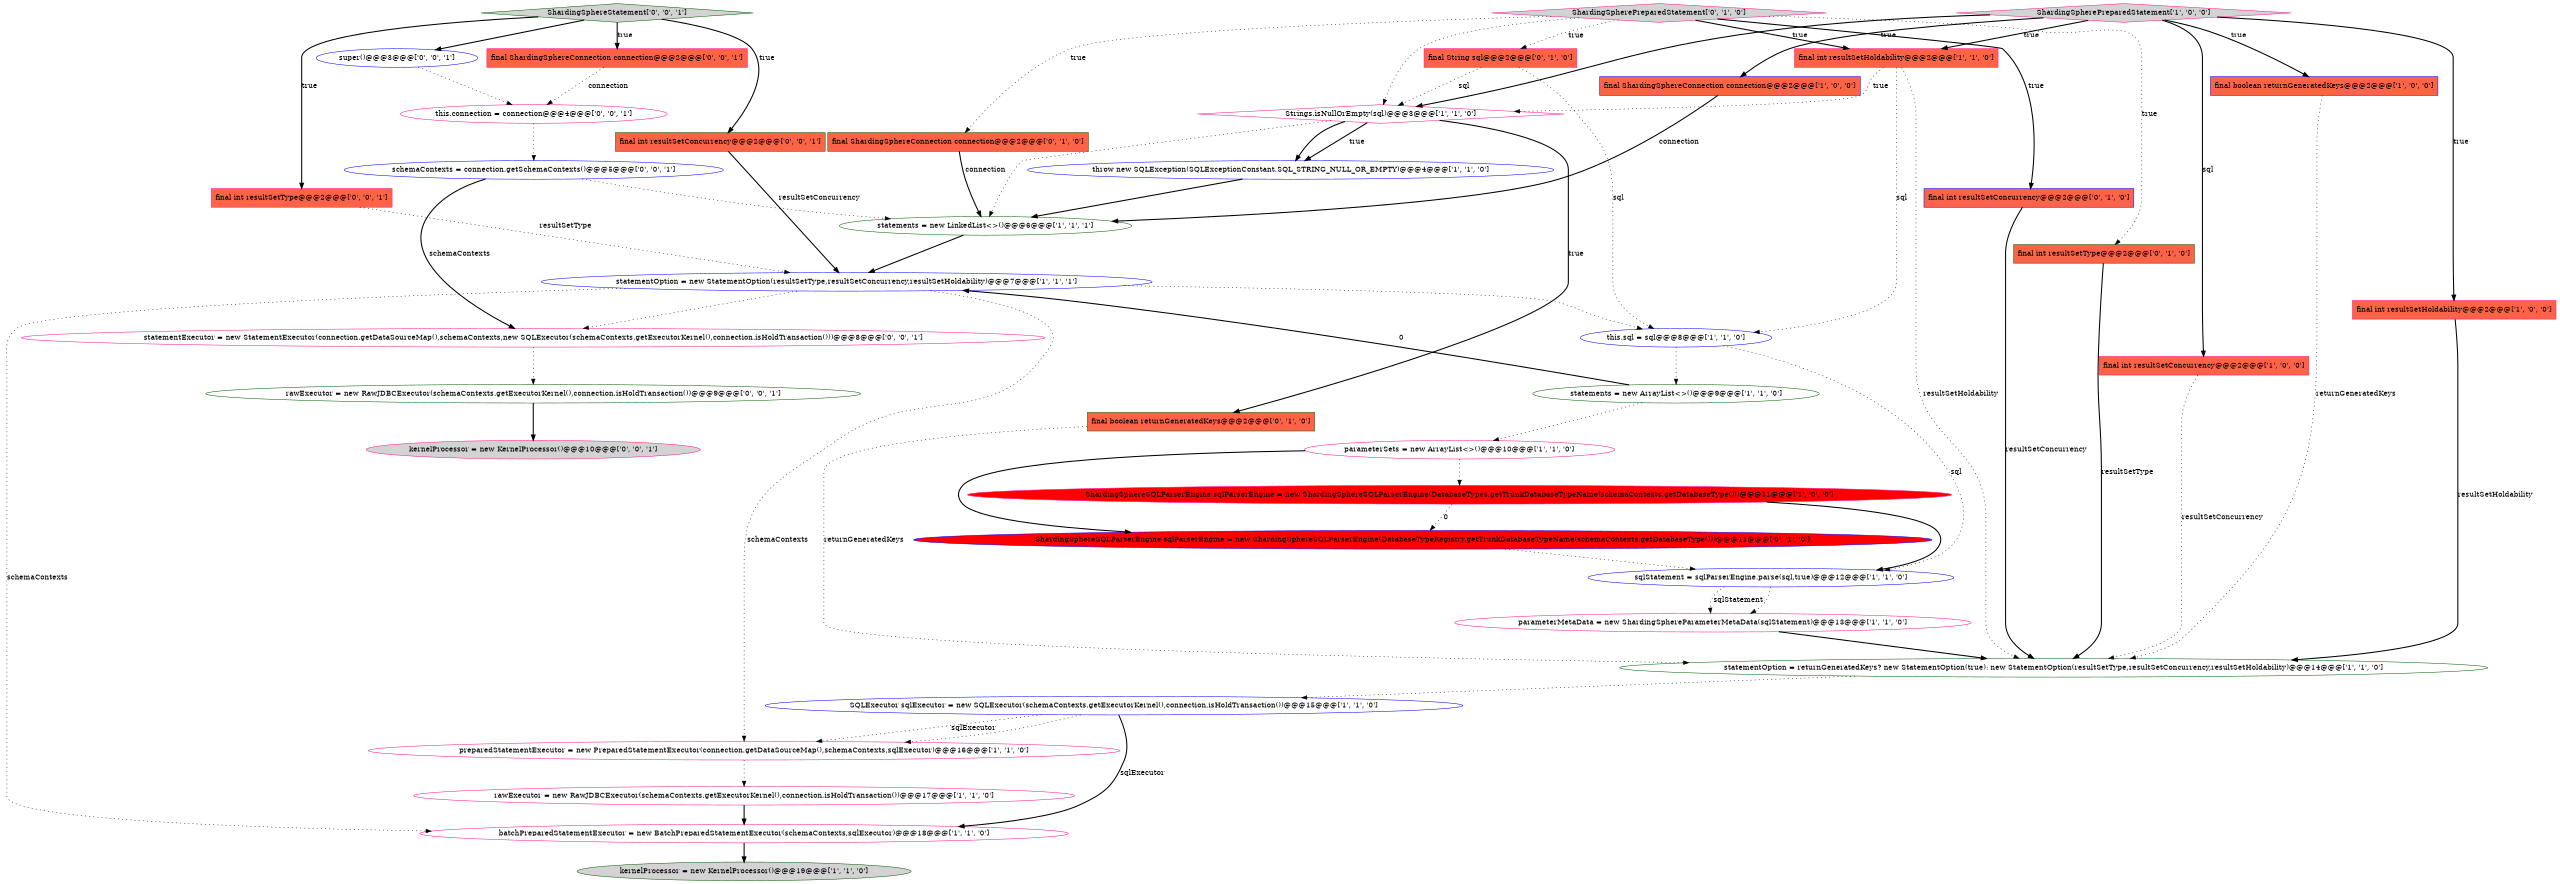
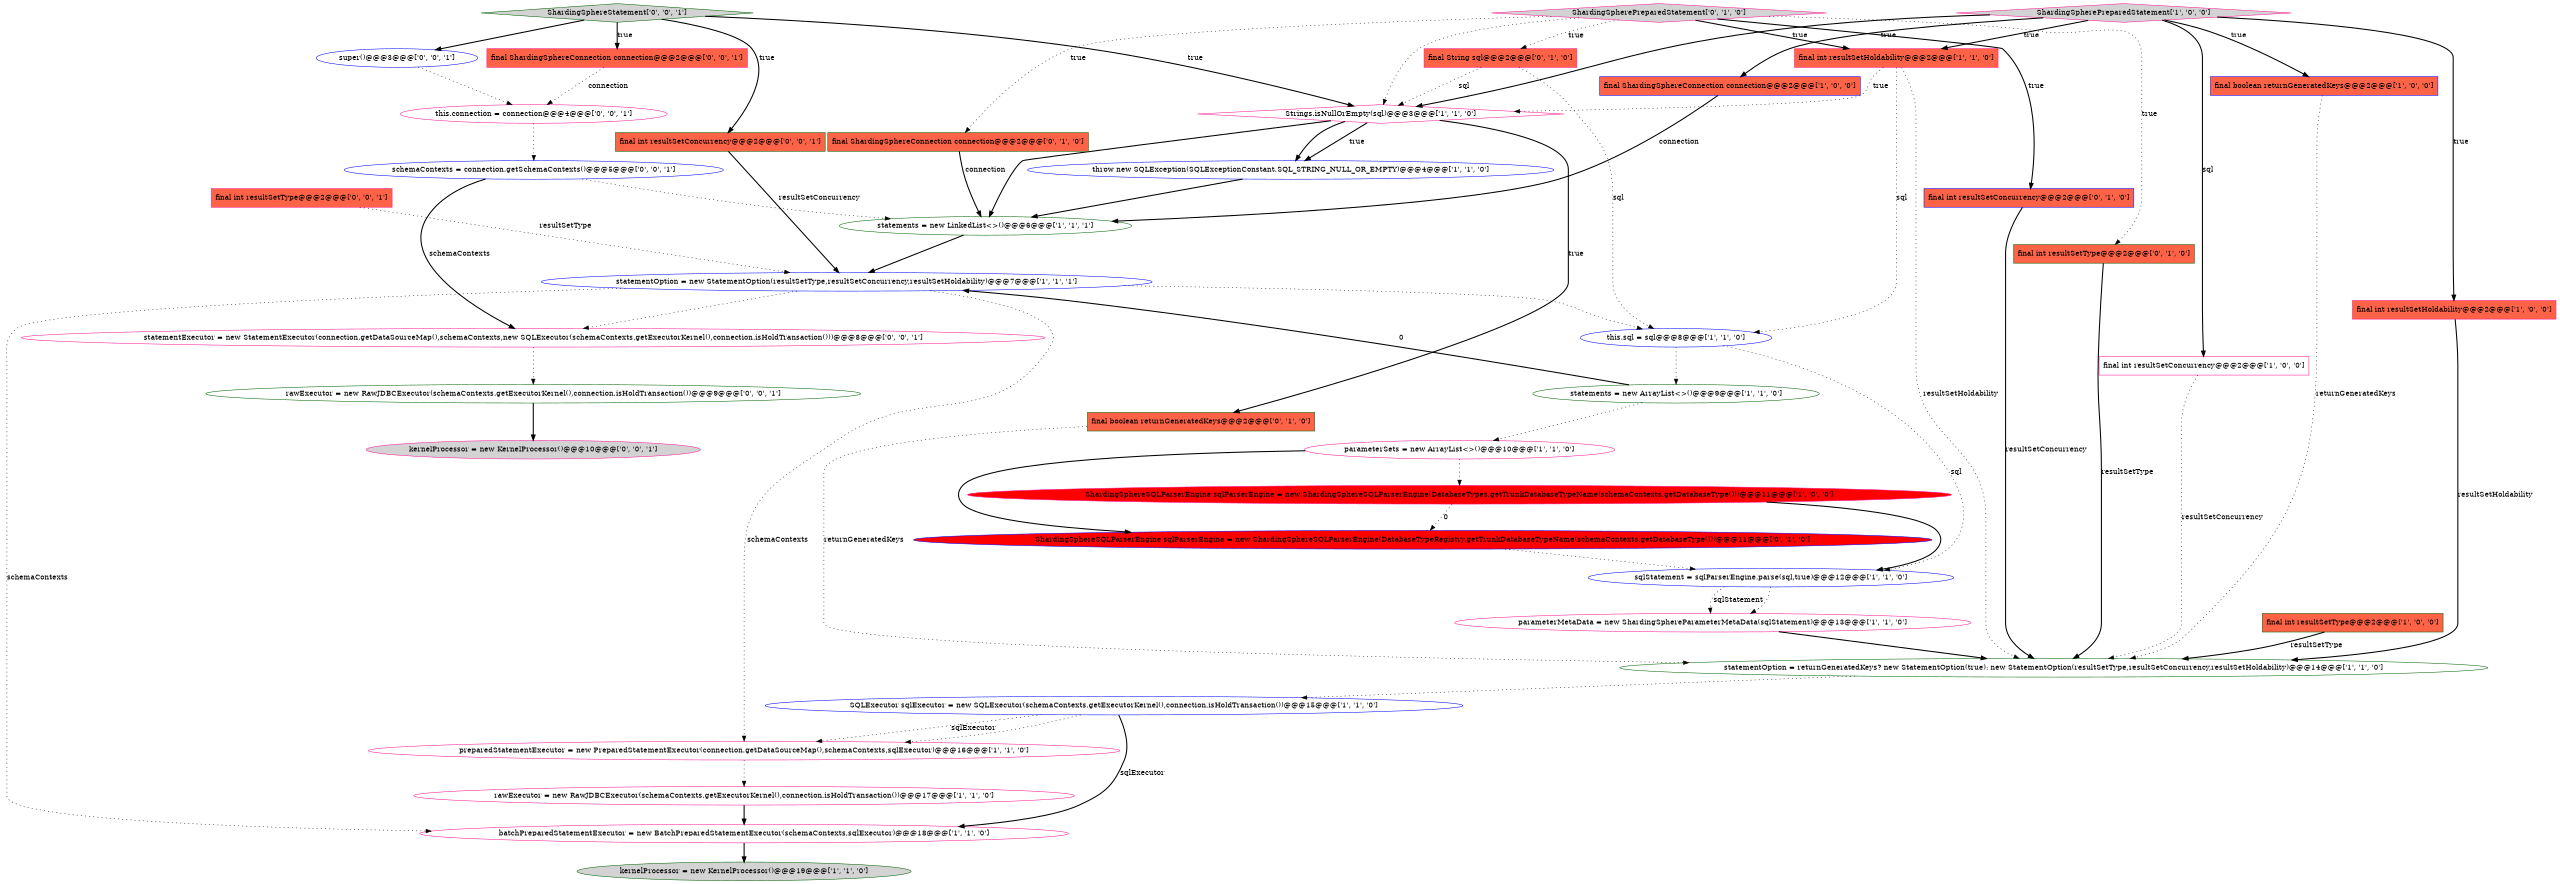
edge "ShardingSphereStatement['0', '0', '1']" -> "final int resultSetType@@@2@@@['0', '0', '1']": now "ShardingSphereStatement['0', '0', '1']" -> "Strings.isNullOrEmpty(sql)@@@3@@@['1', '1', '0']"
edge "Strings.isNullOrEmpty(sql)@@@3@@@['1', '1', '0']" -> "statements = new LinkedList<>()@@@6@@@['1', '1', '1']": style dotted -> bold
node "final int resultSetConcurrency@@@2@@@['1', '0', '0']": fillcolor tomato -> white
node "final int resultSetType@@@2@@@['1', '0', '0']": added
